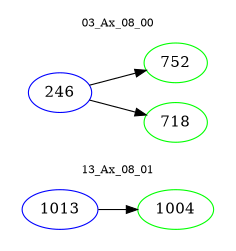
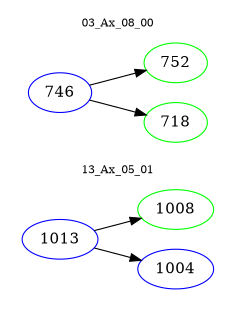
node "246": label "246" -> "746"
cluster "13_Ax_08_01": label "13_Ax_08_01" -> "13_Ax_05_01"
node "1004": color green -> blue
node "1008": added
